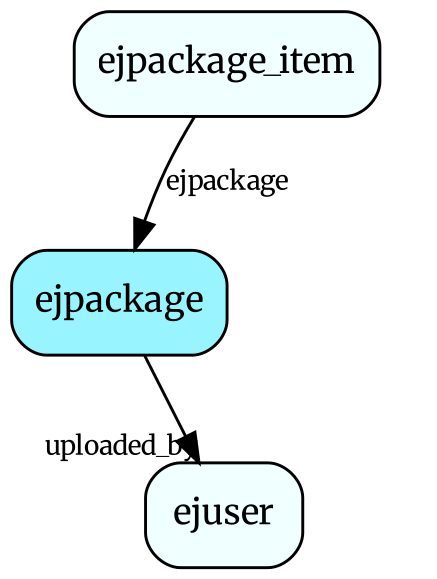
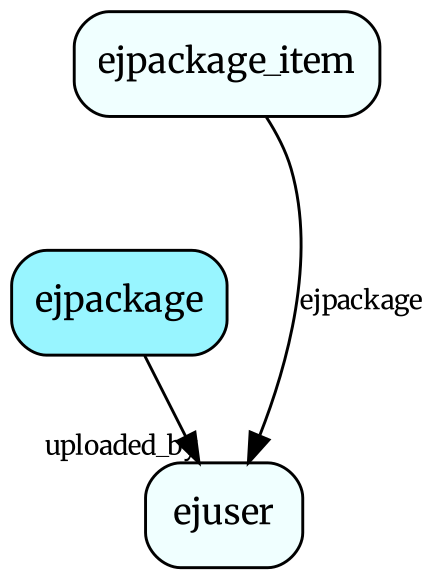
edge "ejpackage_item" -> "ejpackage": now "ejpackage_item" -> "ejuser"
